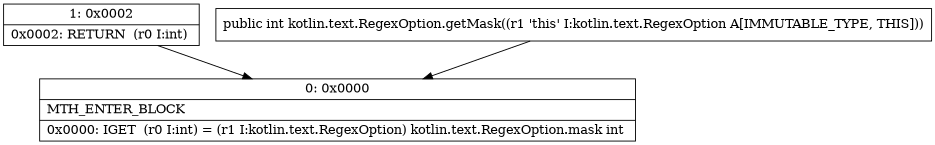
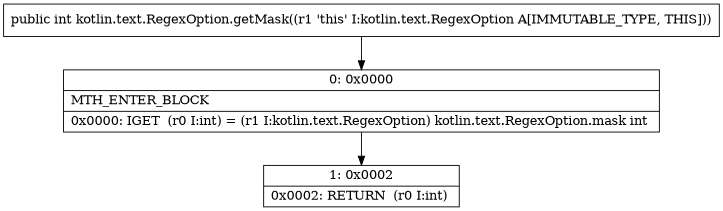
edge "1: 0x0002" -> "0: 0x0000": reversed
